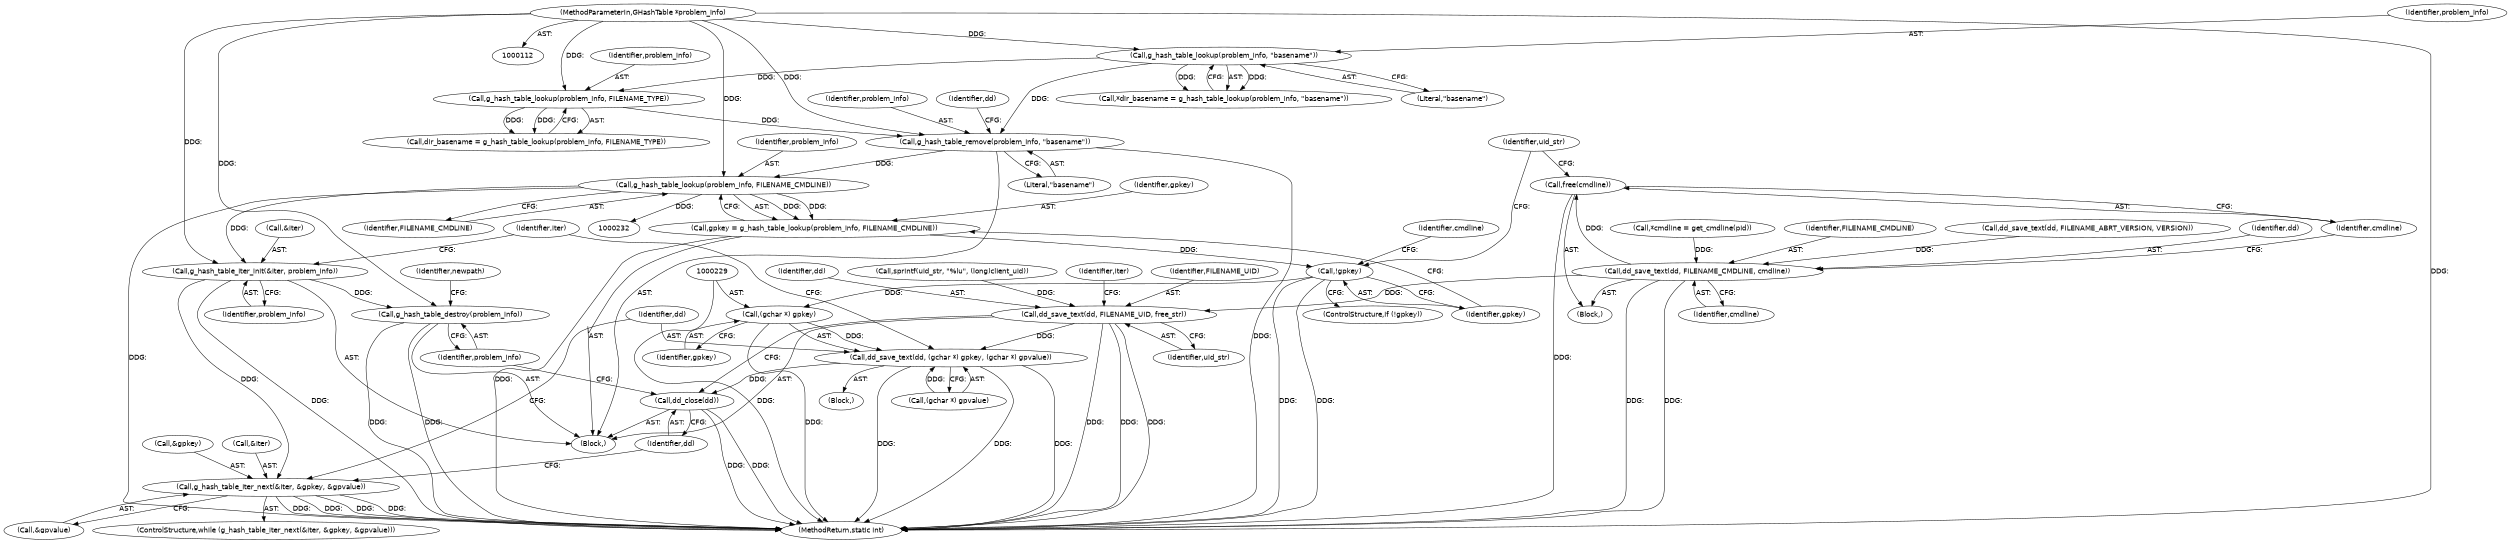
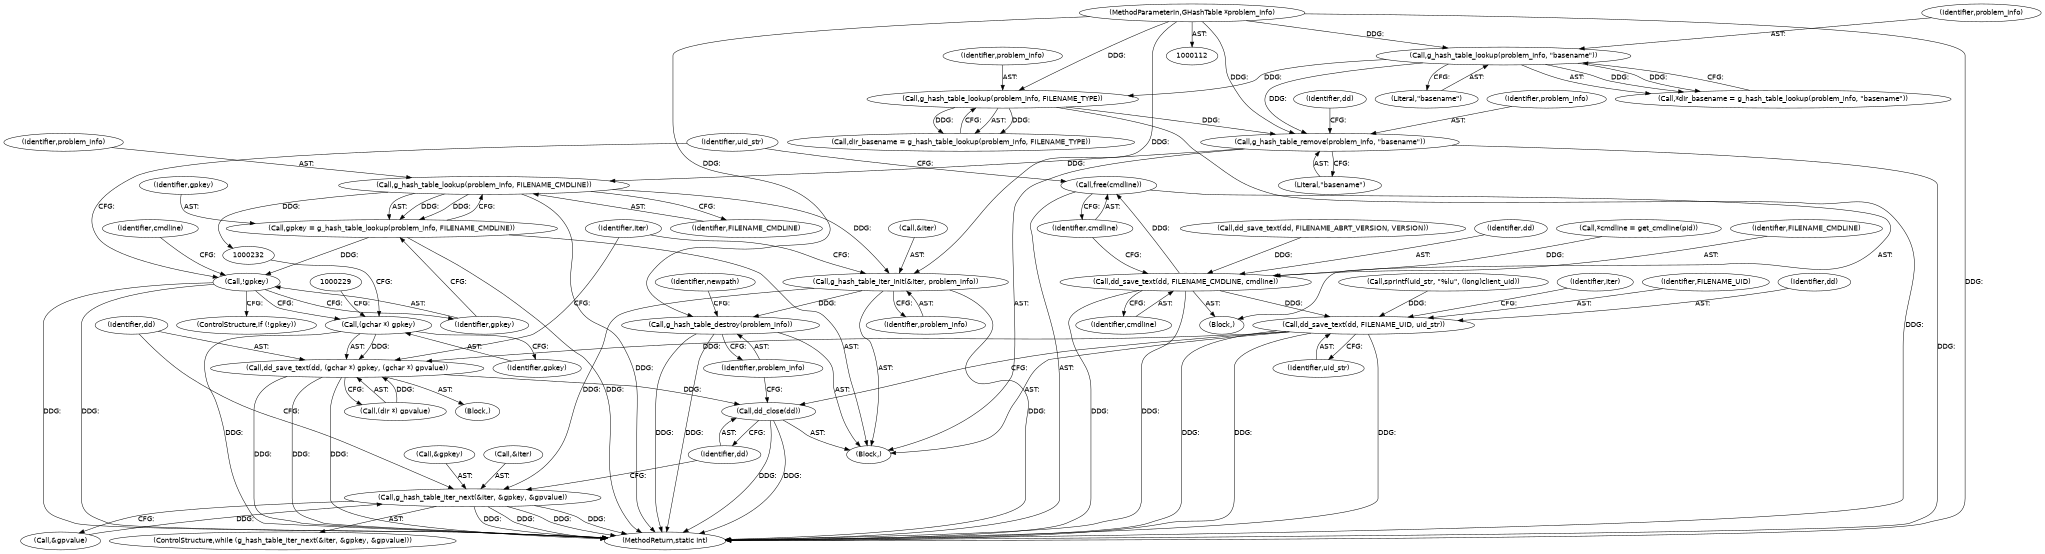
edge "(MethodParameterIn,GHashTable *problem_info)" -> "(Call,g_hash_table_lookup(problem_info, FILENAME_CMDLINE))": removed, label "DDG:"
edge "1000232" -> "(Call,(gchar *) gpkey)": added, label "CFG:"
edge "1000229" -> "(Call,(gchar *) gpkey)": label "AST: " -> "CFG: "
edge "(Call,!gpkey)" -> "(Call,(gchar *) gpkey)": label "DDG: " -> "CFG: "
node "(Call,dd_save_text(dd, FILENAME_UID, free_str))": label "(Call,dd_save_text(dd, FILENAME_UID, free_str))" -> "(Call,dd_save_text(dd, FILENAME_UID, uid_str))"
edge "(Call,free(cmdline))" -> "(MethodReturn,static int)": label "DDG: " -> "AST: "
edge "1000229" -> "(MethodReturn,static int)": now "(Call,g_hash_table_lookup(problem_info, FILENAME_TYPE))" -> "(MethodReturn,static int)"
node "(Call,(gchar *) gpvalue)": label "(Call,(gchar *) gpvalue)" -> "(Call,(dir *) gpvalue)"
edge "(Call,&gpvalue)" -> "(Call,g_hash_table_iter_next(&iter, &gpkey, &gpvalue))": label "AST: " -> "DDG: "
